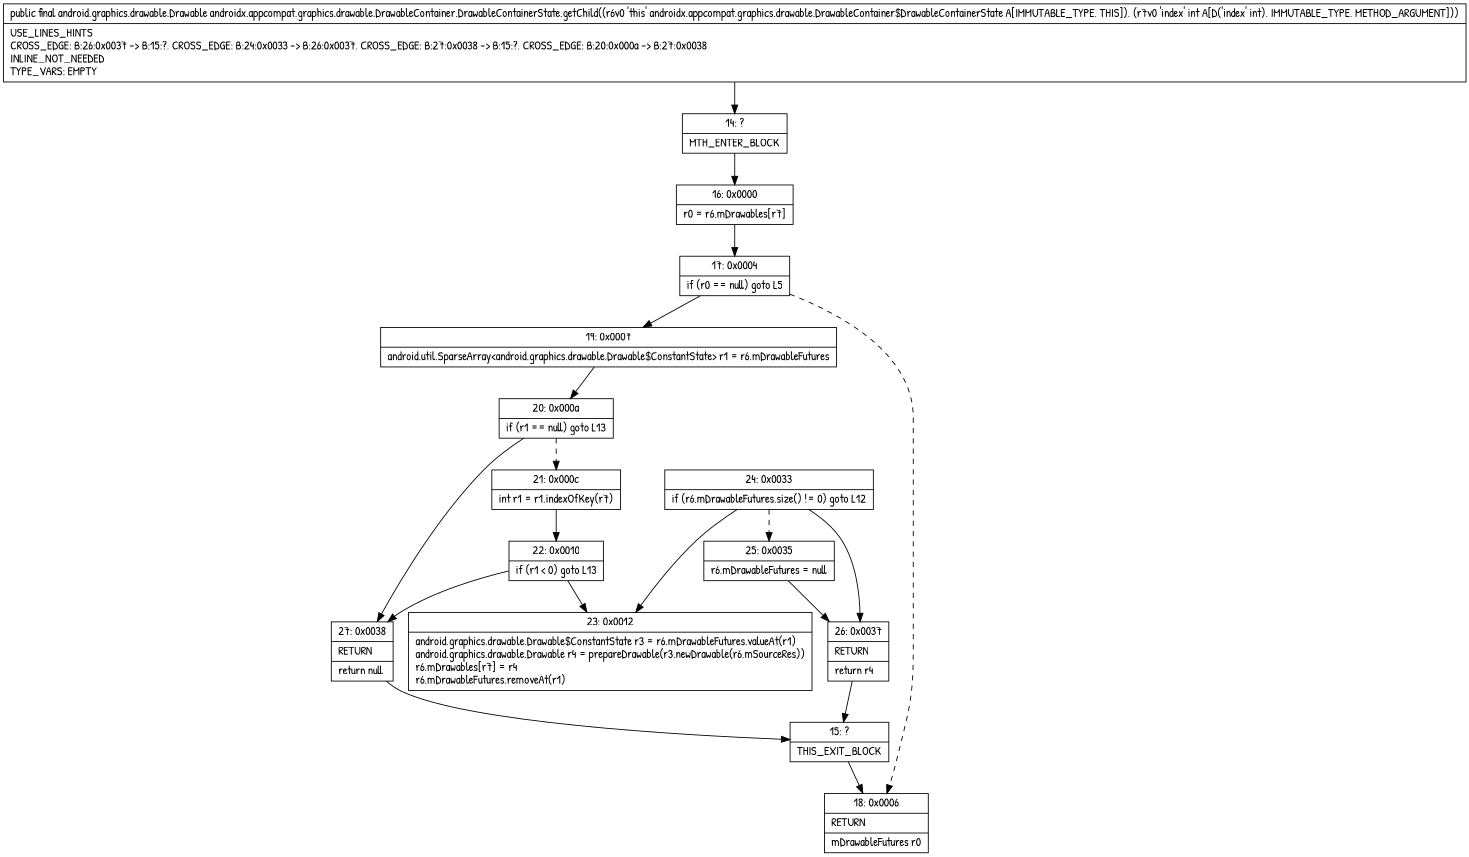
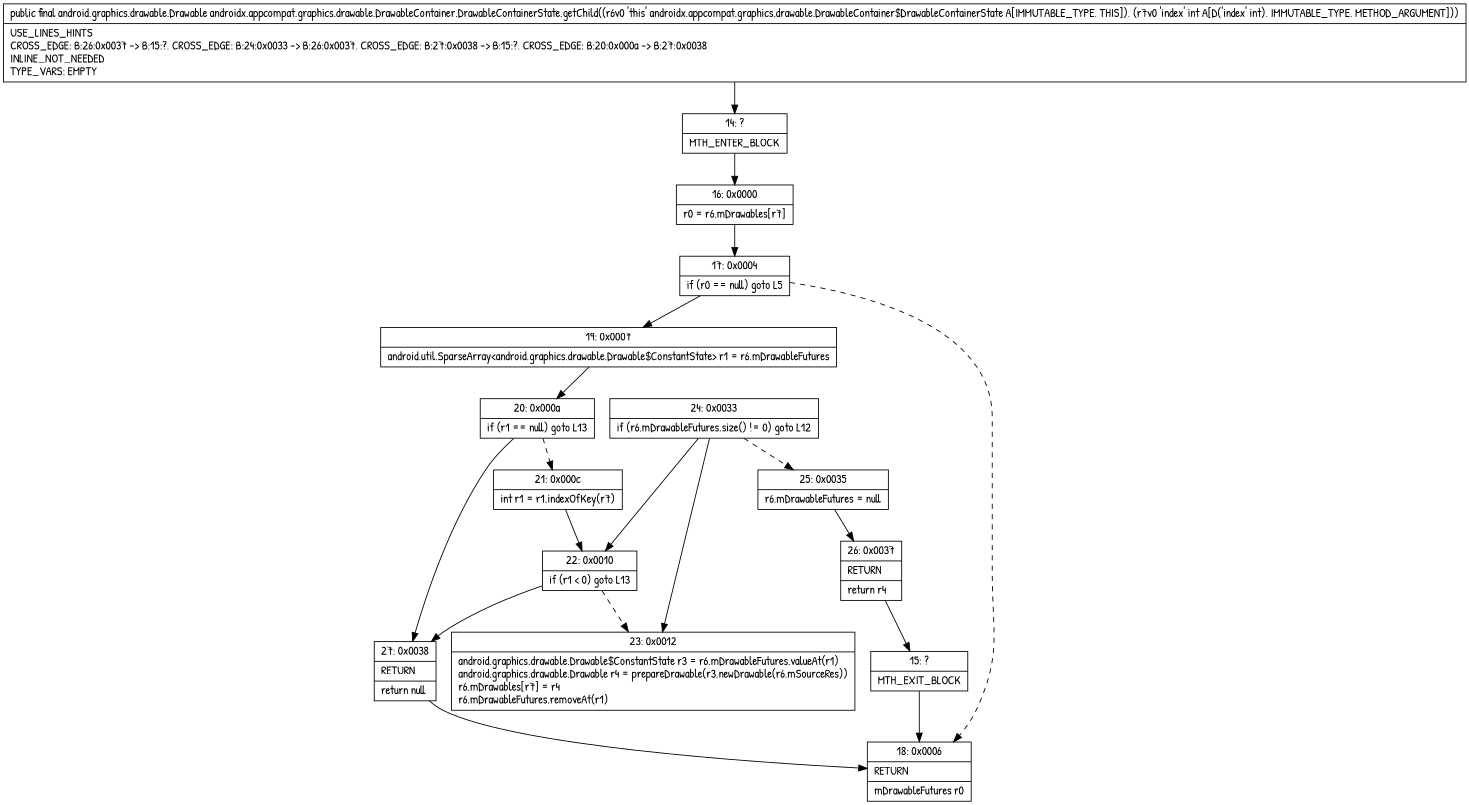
edge "24: 0x0033" -> "26: 0x0037": now "24: 0x0033" -> "22: 0x0010"
edge "22: 0x0010" -> "23: 0x0012": style solid -> dashed
edge "27: 0x0038" -> "15: ?": now "27: 0x0038" -> "18: 0x0006"
node "15: ?": text "THIS_EXIT_BLOCK" -> "MTH_EXIT_BLOCK"
